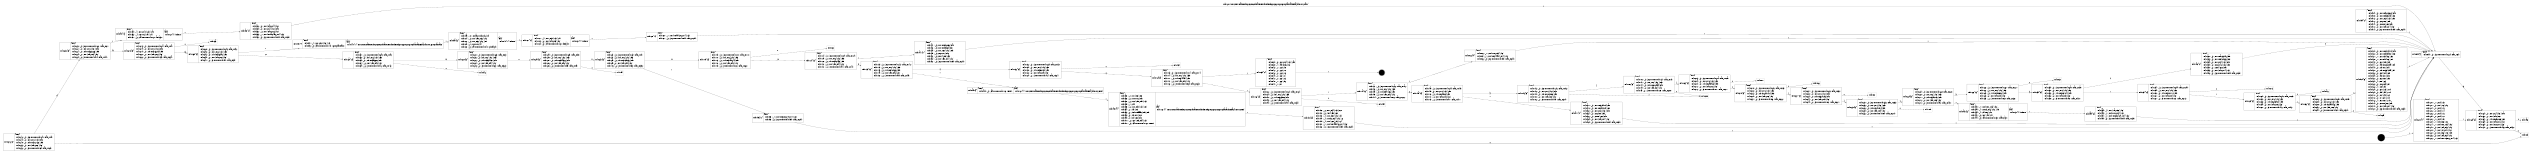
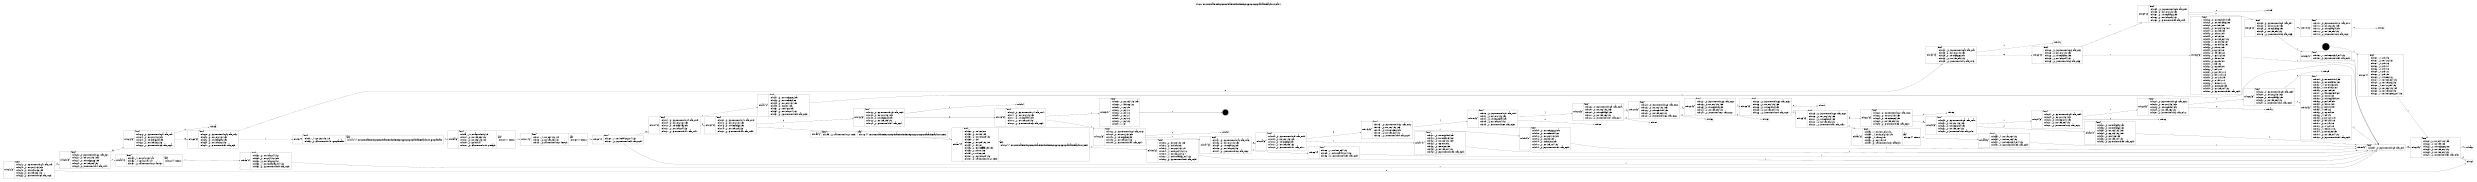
node "0x401b85 [96]": added
edge "0x40170b [25]" -> "0x401724 [25]": now "0x401c20 [12]" -> "0x401724 [25]"
edge "0x4017d3 [25]" -> "0x401cee": now "0x4017d3 [25]" -> "0x401909 [27]"
